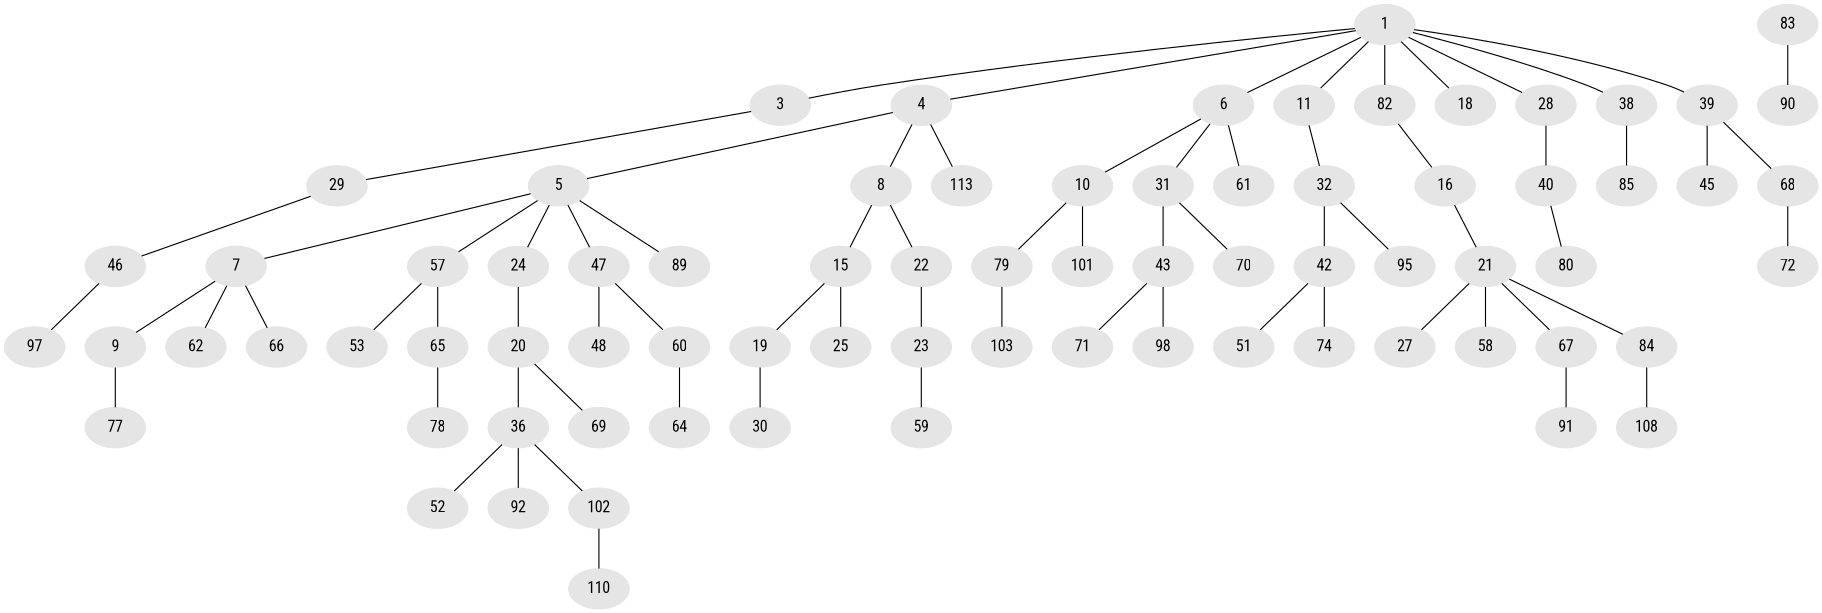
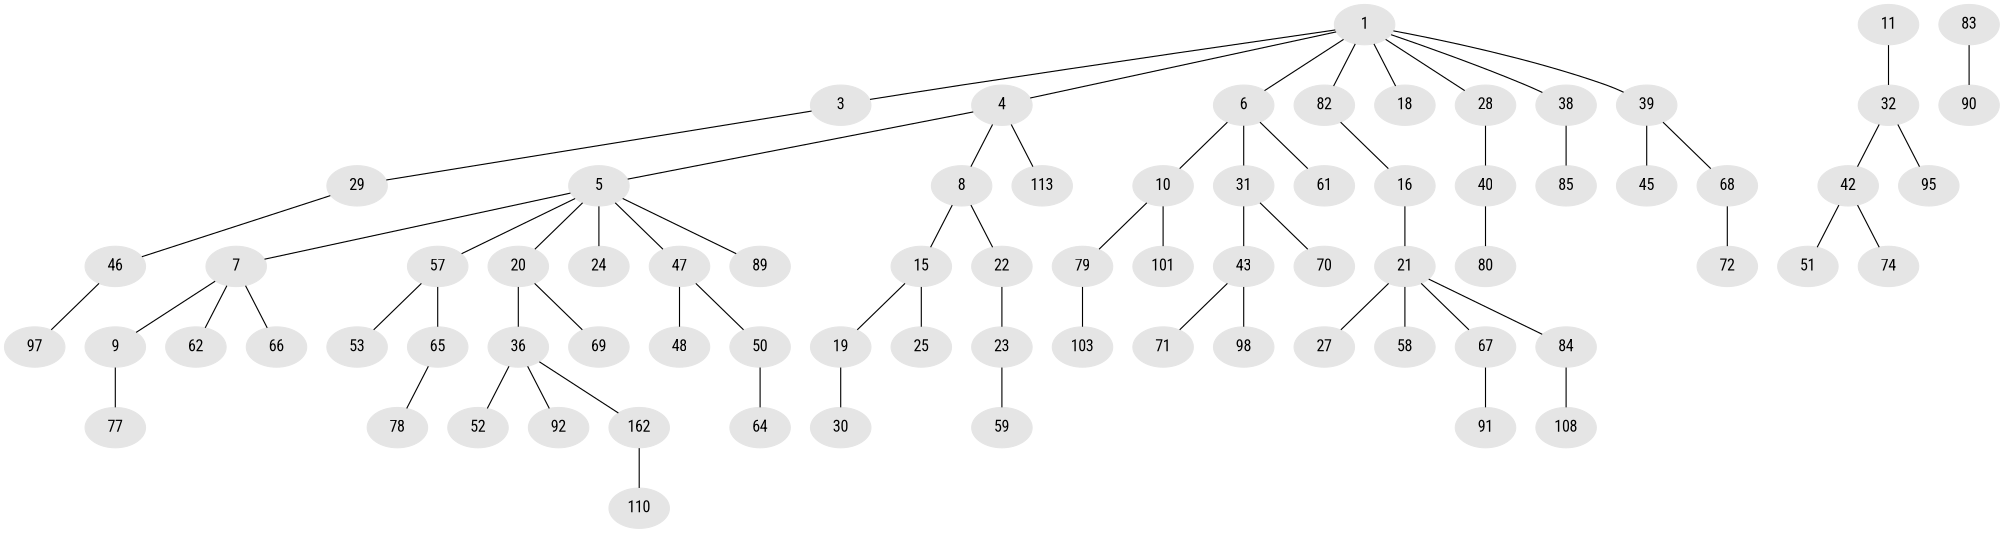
edge "1" -- "11": removed
edge "24" -- "20": now "5" -- "20"
node "60": label "60" -> "50"
node "102": label "102" -> "162"
